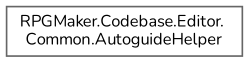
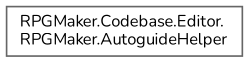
node "RPGMaker.Codebase.Editor. Common.AutoguideHelper": label "RPGMaker.Codebase.Editor. Common.AutoguideHelper" -> "RPGMaker.Codebase.Editor. RPGMaker.AutoguideHelper"
